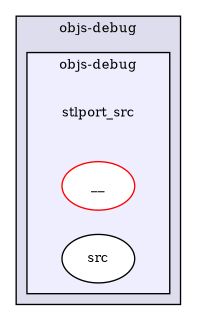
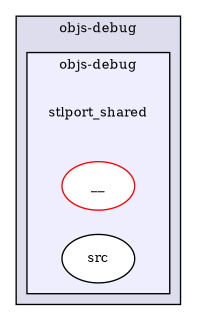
node "stlport_src": label "stlport_src" -> "stlport_shared"
